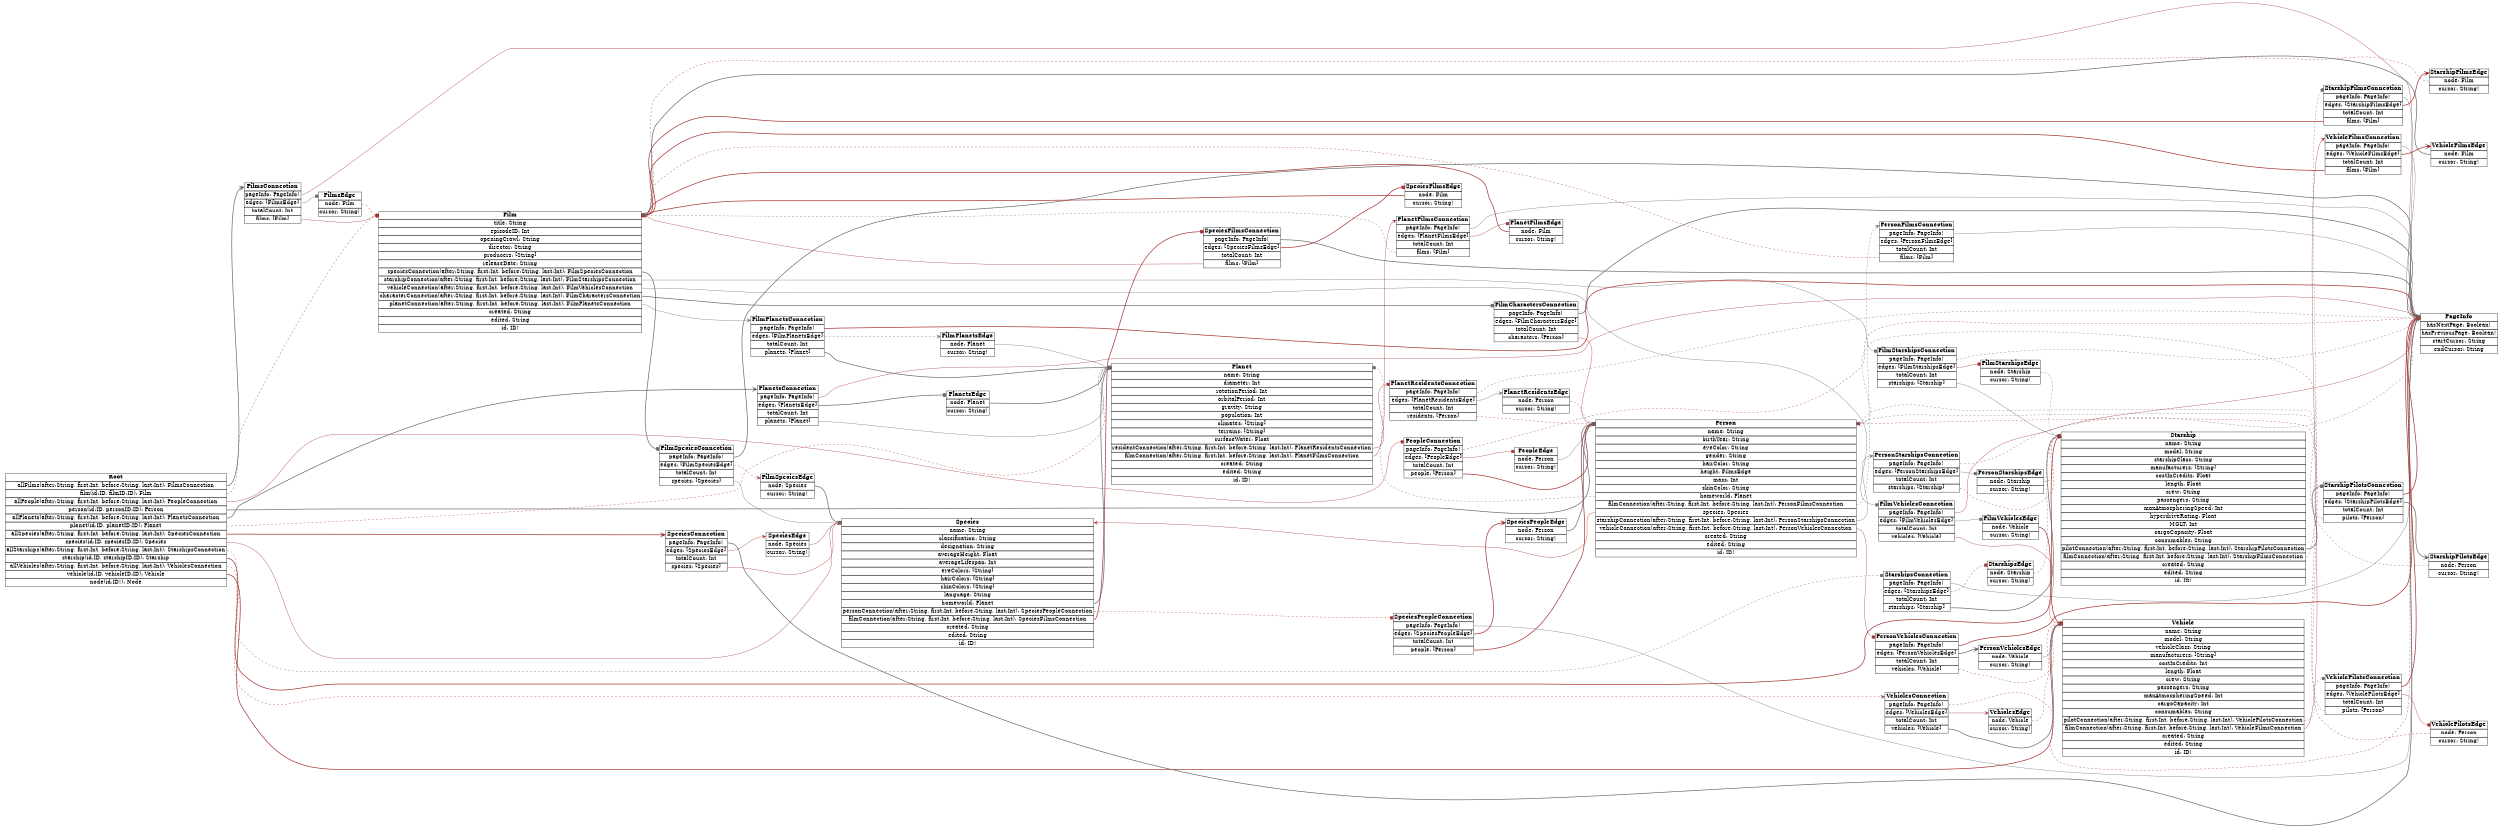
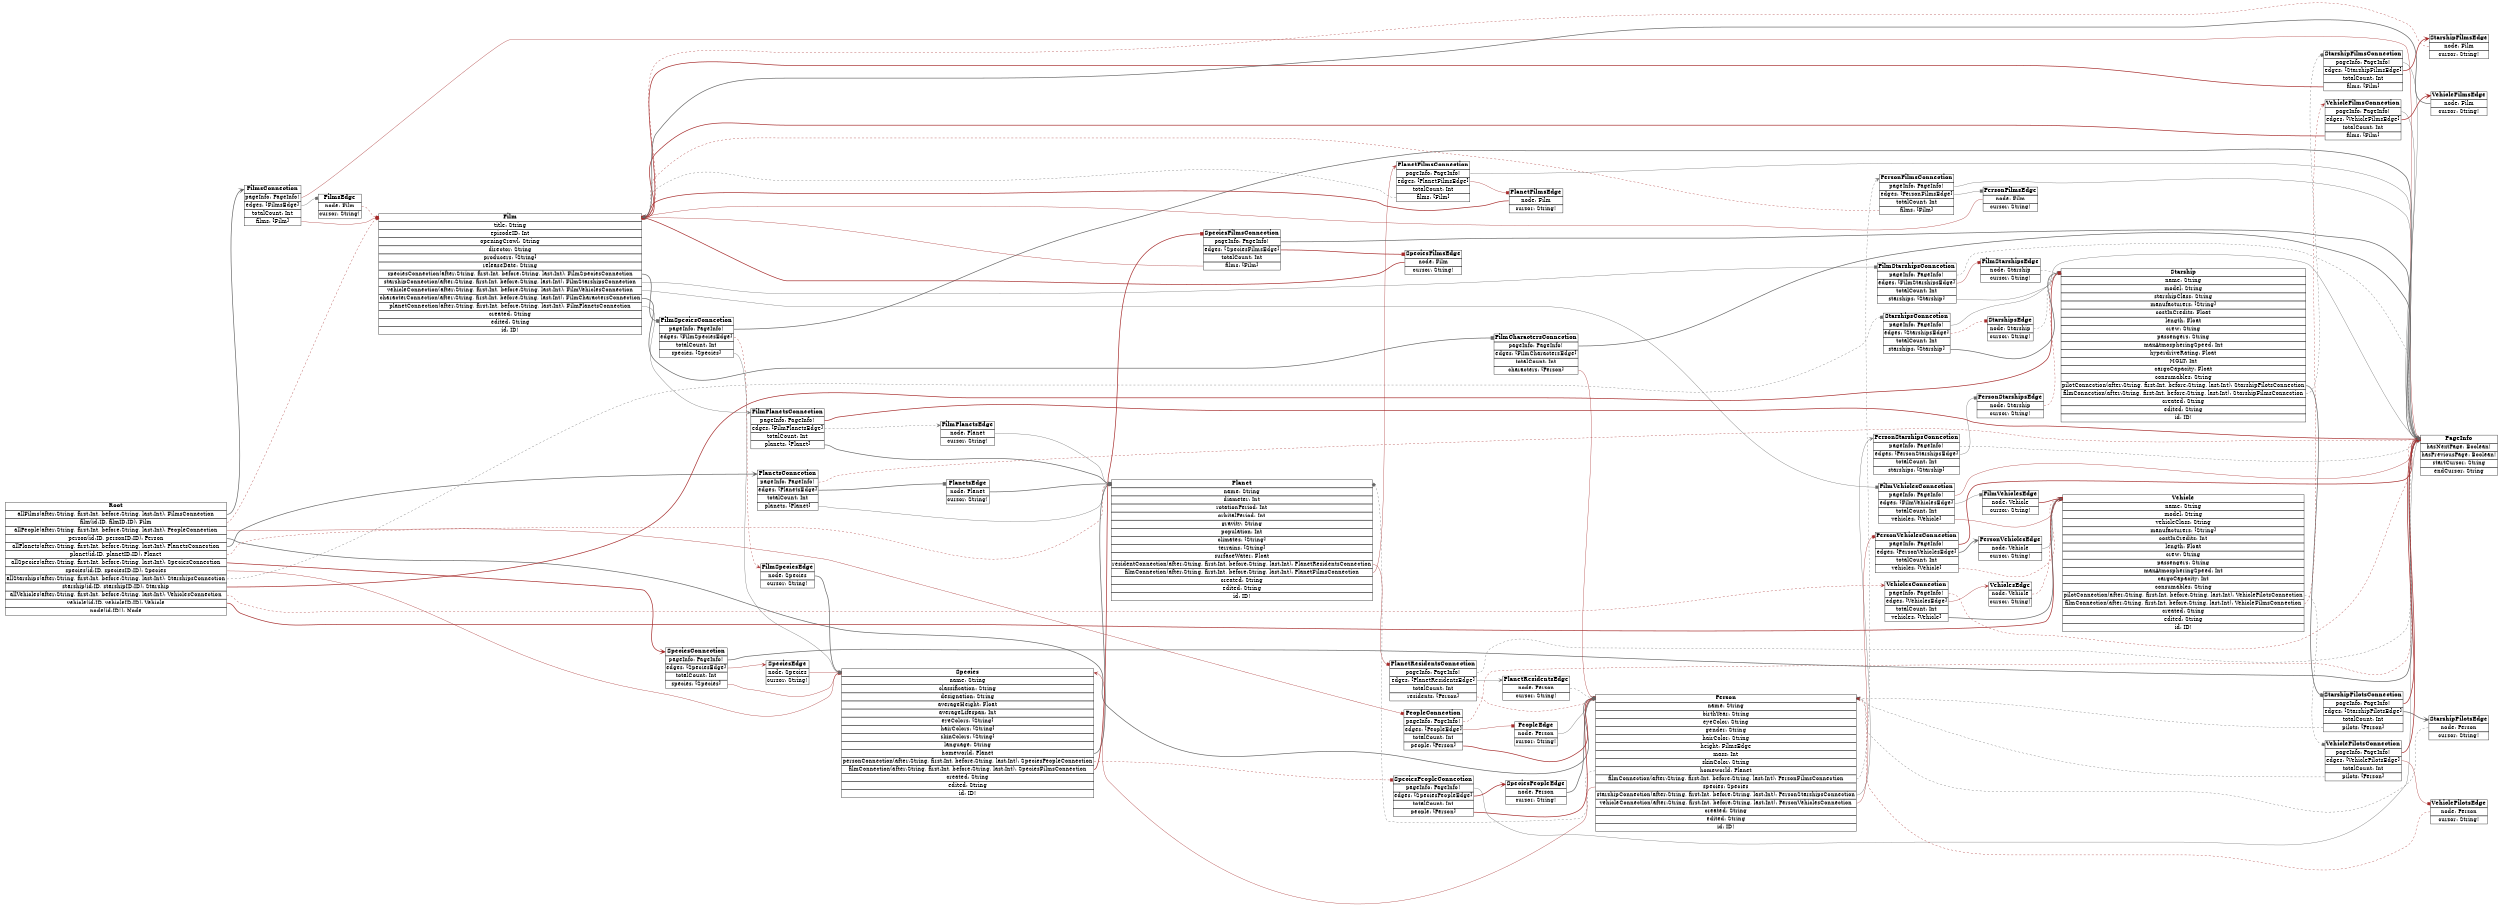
node "PersonFilmsEdge": added
edge "PlanetsConnection" -> "PageInfo": style solid -> dashed
edge "Vehicle" -> "VehicleFilmsConnection": style solid -> dashed
edge "PersonStarshipsConnection" -> "Starship": removed
